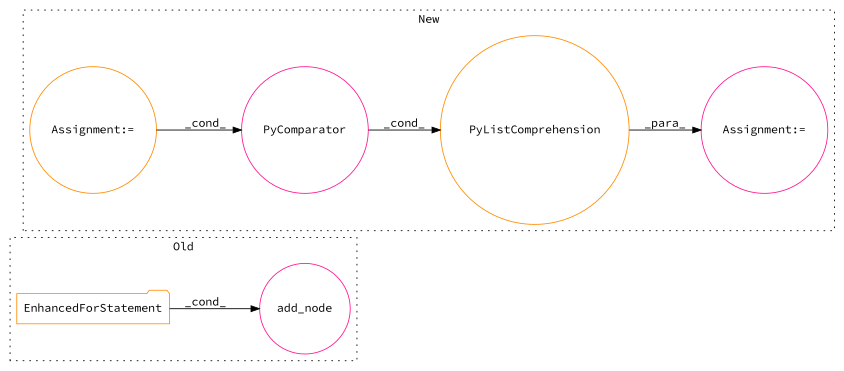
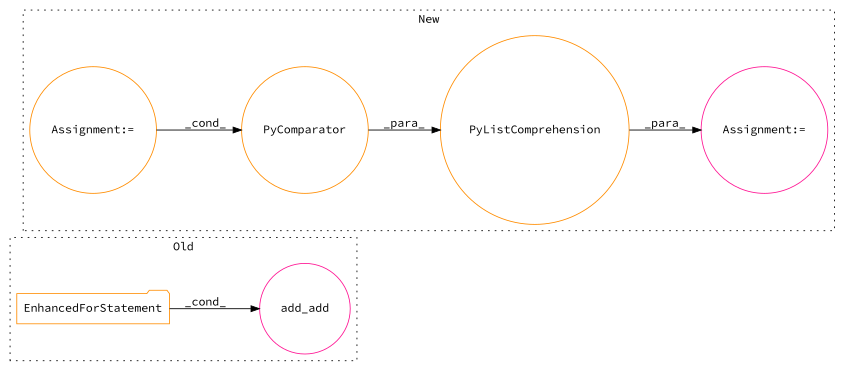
edge "PyComparator" -> "PyListComprehension": label "_cond_" -> "_para_"
node "PyComparator": color deeppink -> darkorange
node "add_node": label "add_node" -> "add_add"
